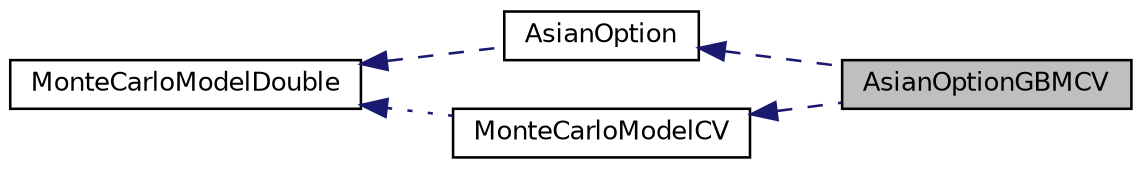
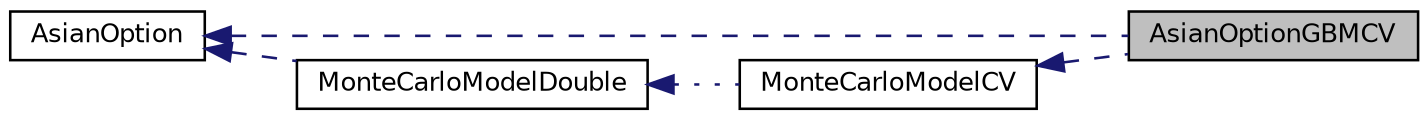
edge "AsianOption" -> "MonteCarloModelDouble": reversed
